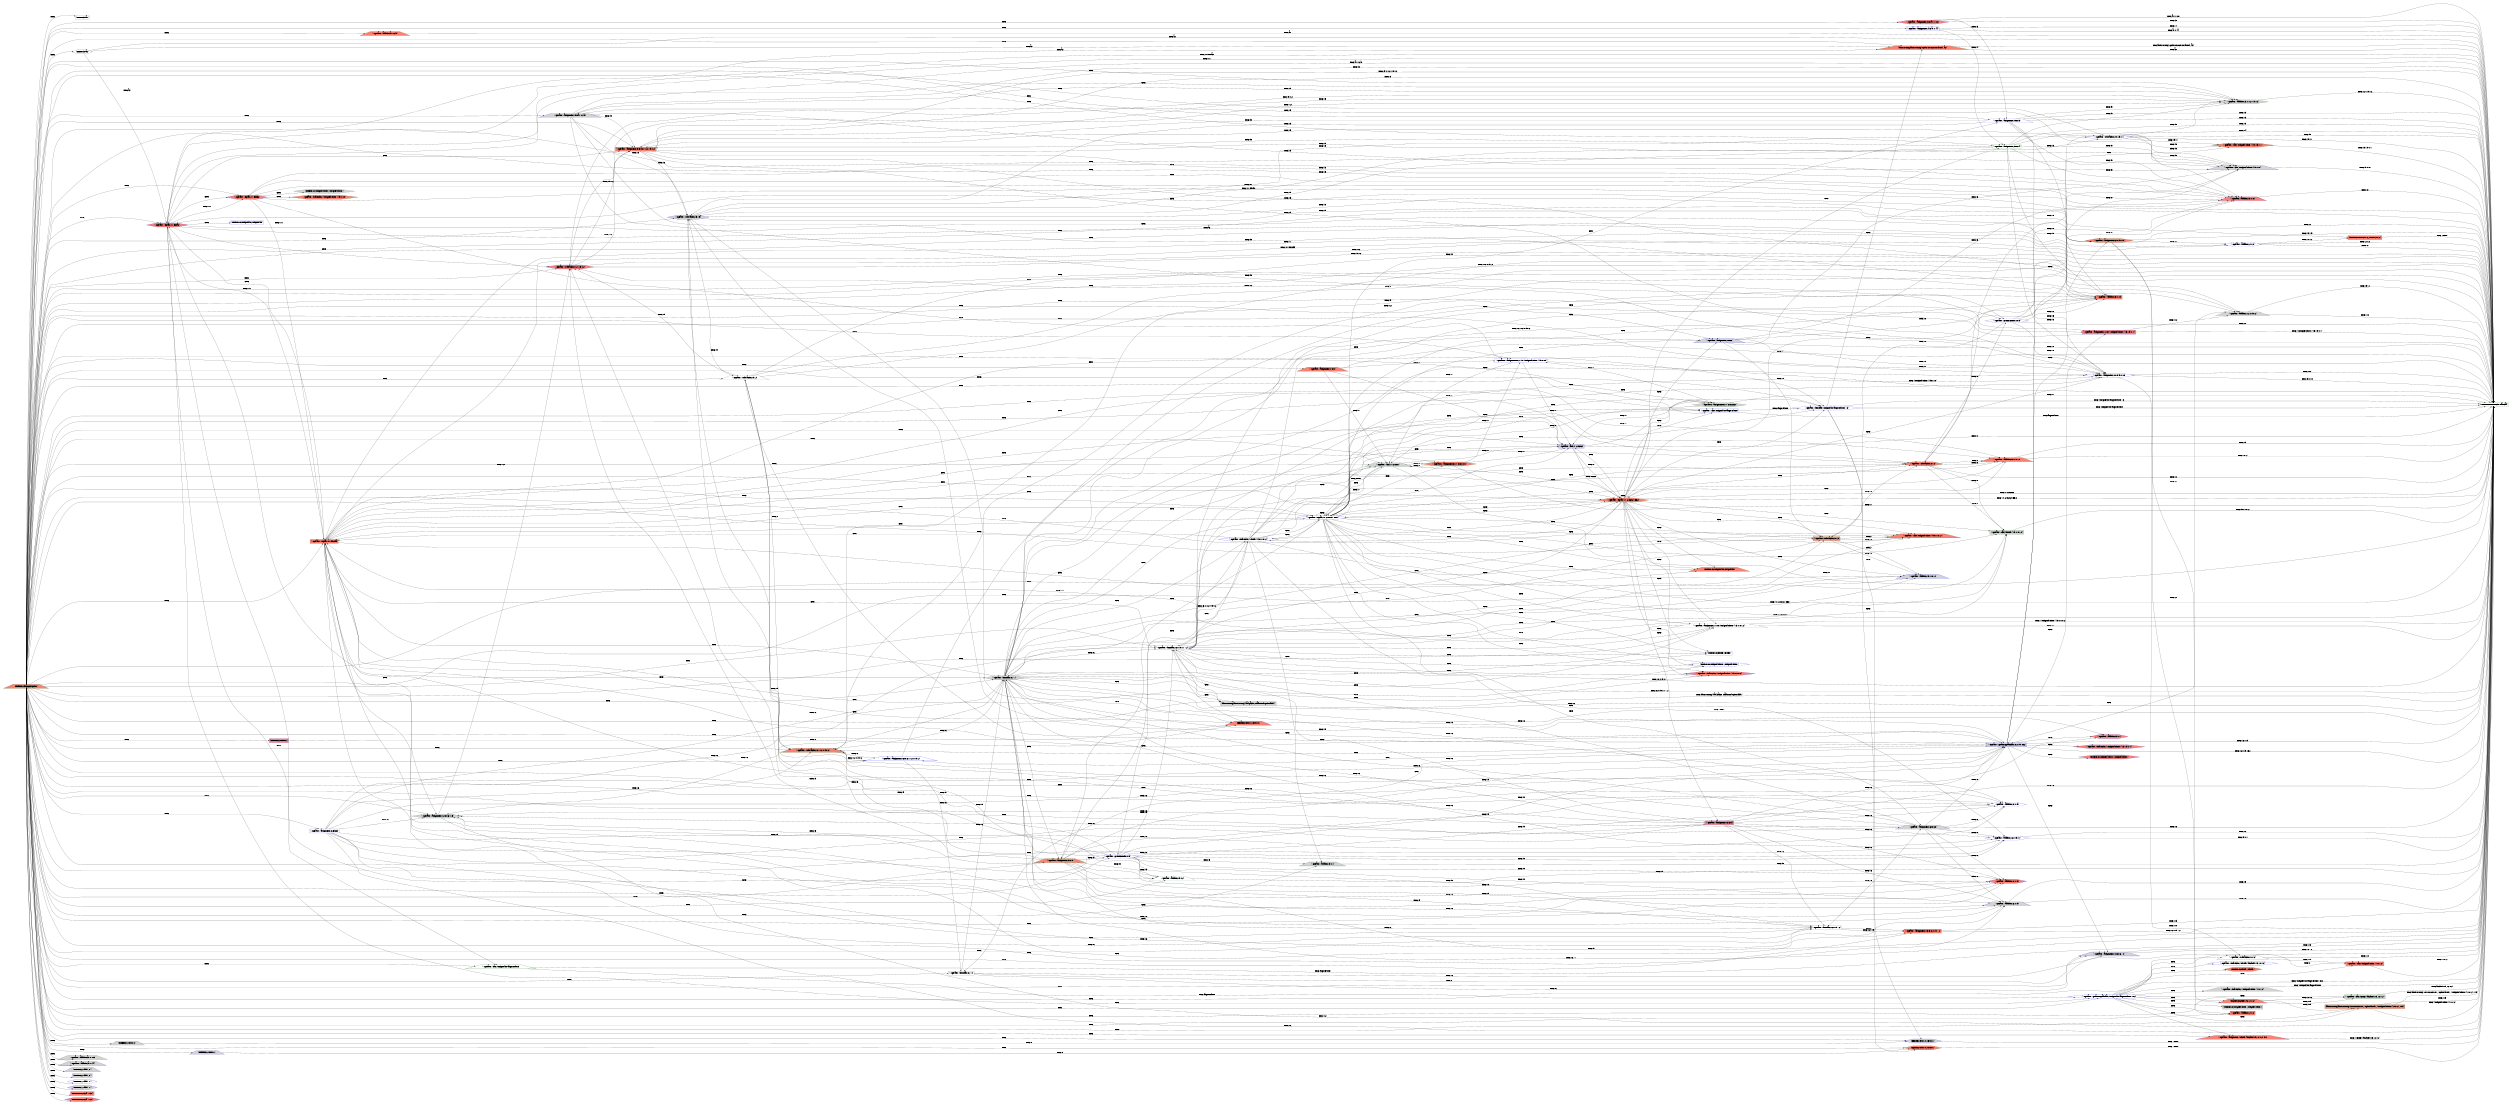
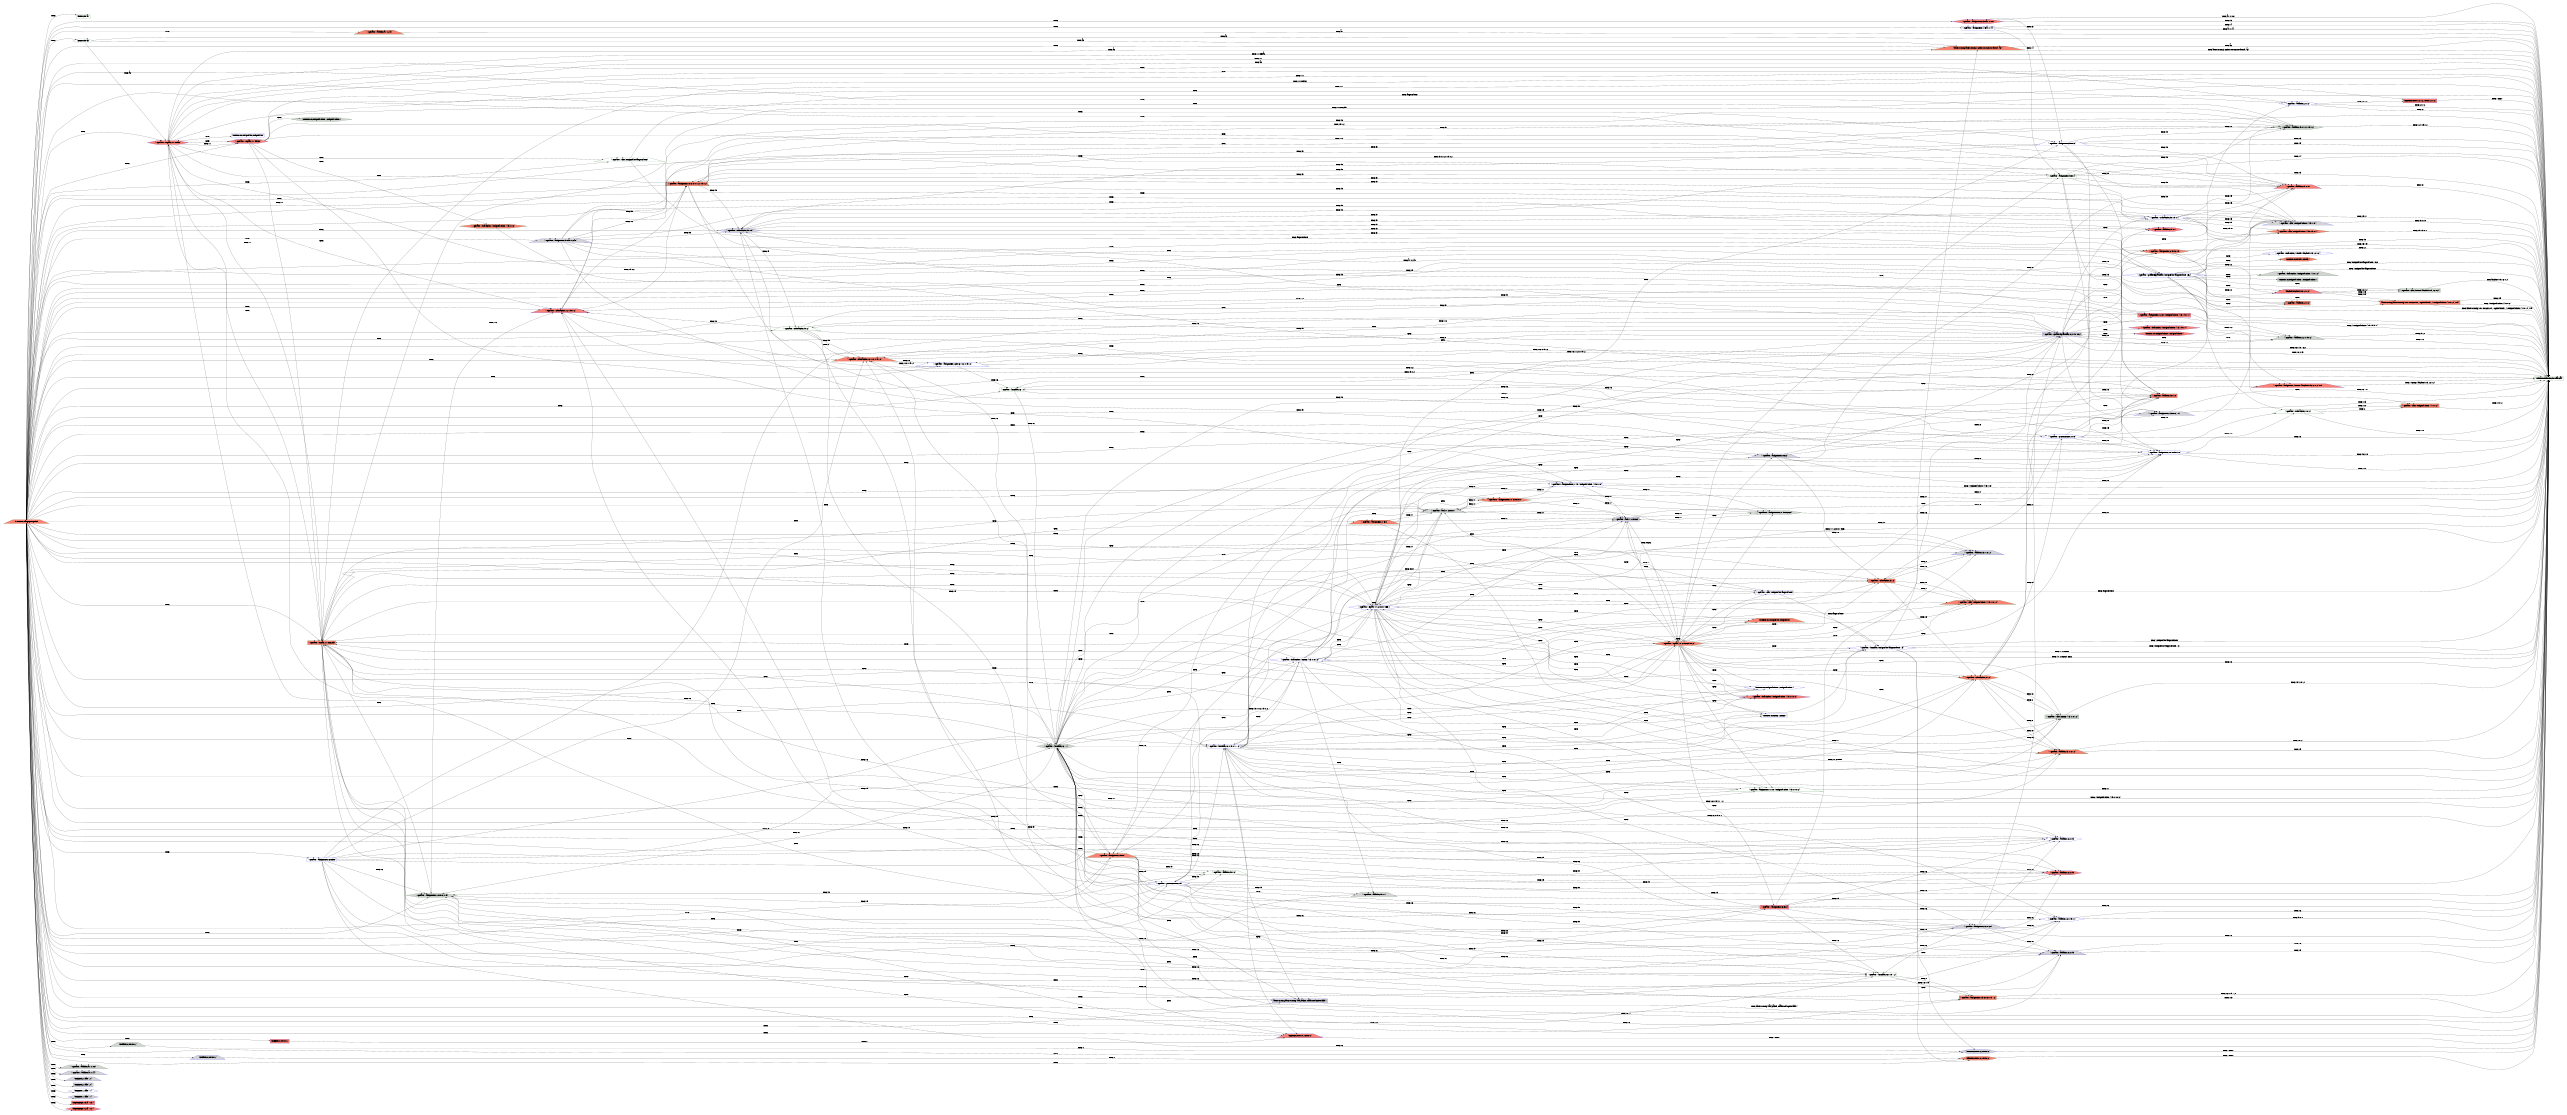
node "(<operator>.subtraction,v12 - v9 + 2)": shape hexagon -> trapezium
node "(LITERAL,udhcp_get_option)": label "(LITERAL,udhcp_get_option)" -> "(METHOD,udhcp_get_option)"
edge "(<operator>.equals,v11 == 255)" -> "(<operator>.greaterEqualsThan,v6 + v9 >= 2)": now "(<operator>.indirection,*(unsigned __int8 *)(v5 + v8))" -> "(<operator>.greaterEqualsThan,v6 + v9 >= 2)"
